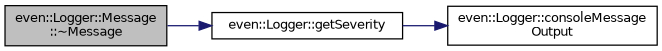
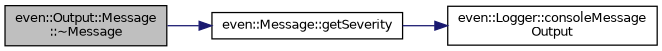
node "even::Logger::Message ::~Message": label "even::Logger::Message ::~Message" -> "even::Output::Message ::~Message"
node "even::Logger::getSeverity": label "even::Logger::getSeverity" -> "even::Message::getSeverity"
